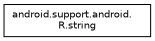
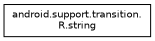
node "android.support.android. R.string": label "android.support.android. R.string" -> "android.support.transition. R.string"
